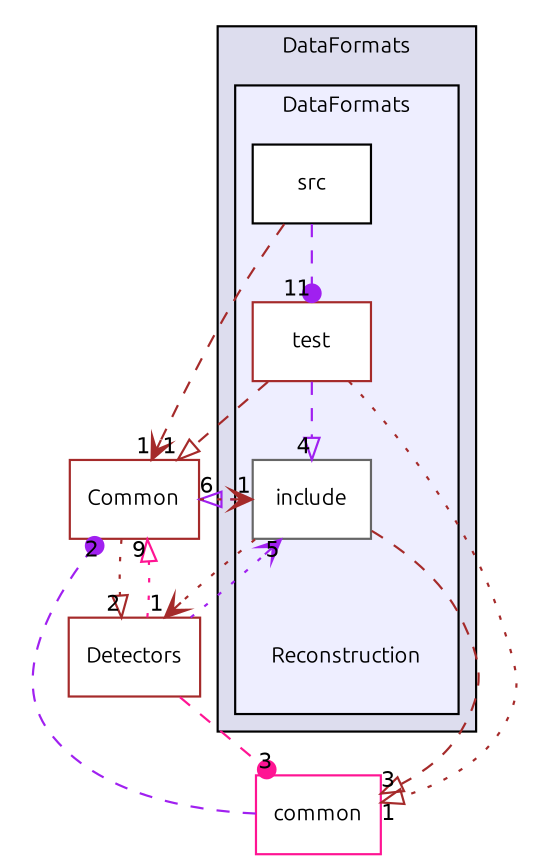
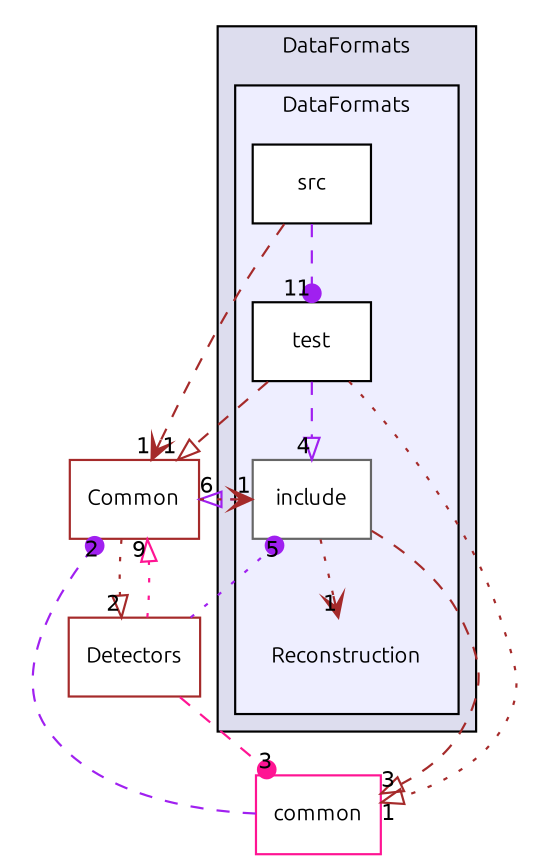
node "test": color brown -> black
edge "Detectors" -> "include": arrowhead vee -> dot
edge "include" -> "Detectors": now "include" -> "Reconstruction"
